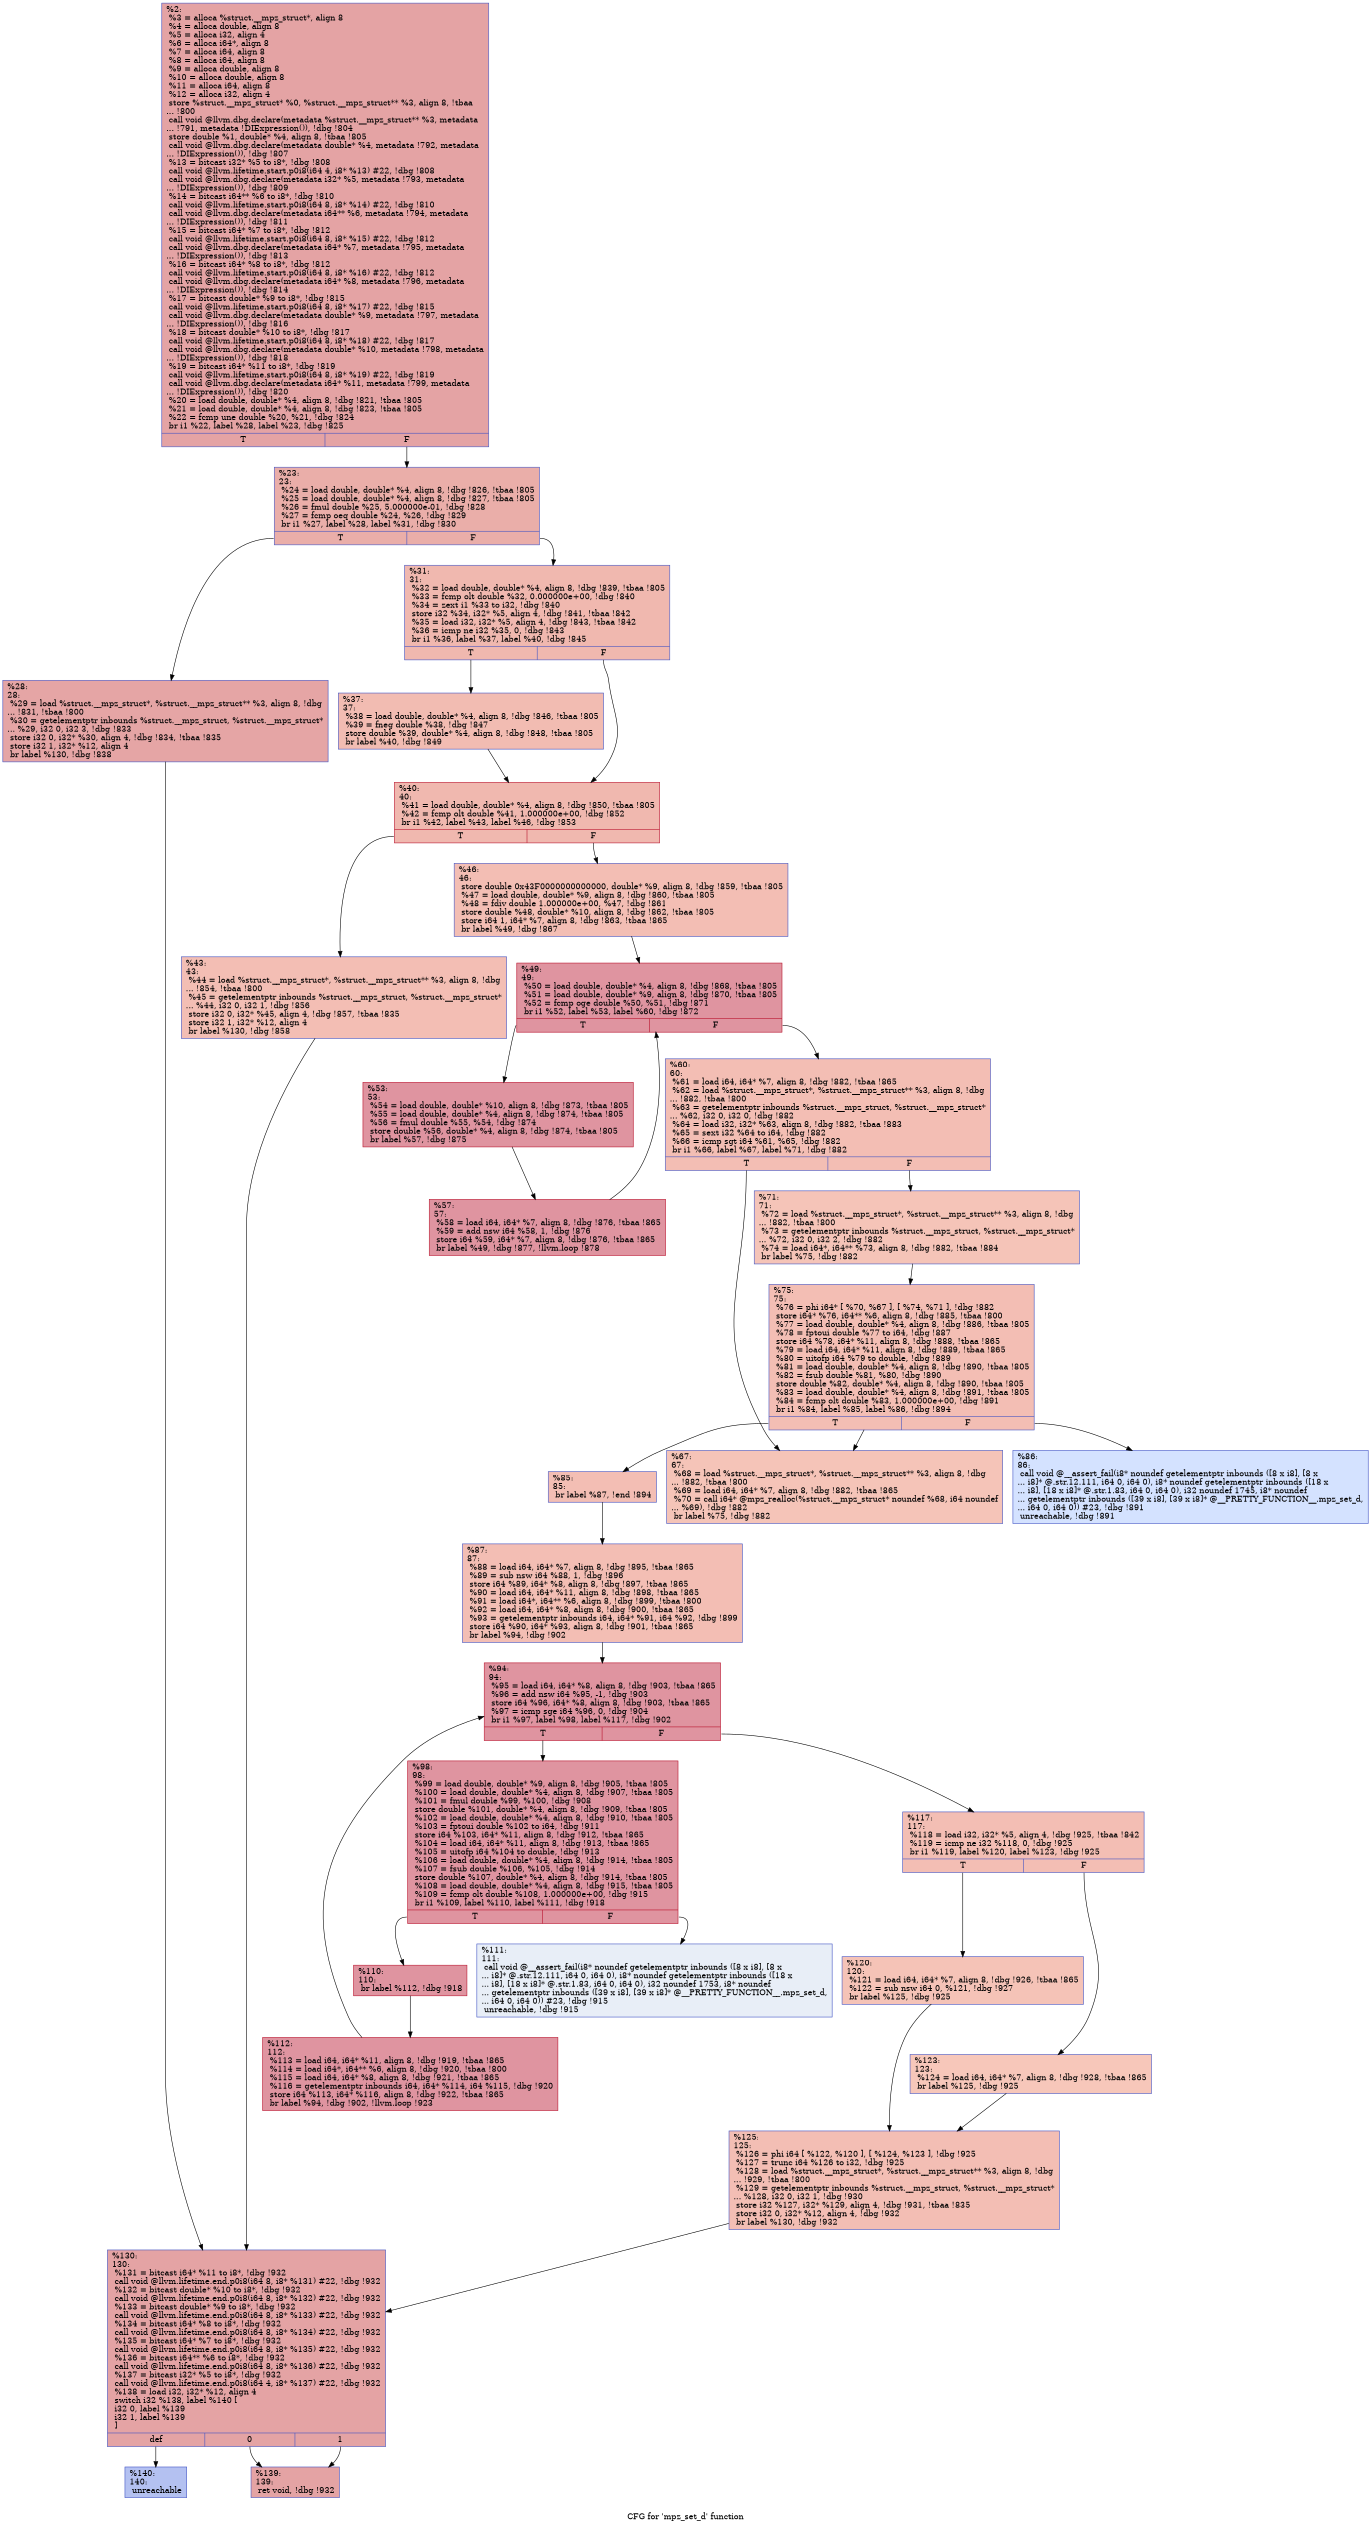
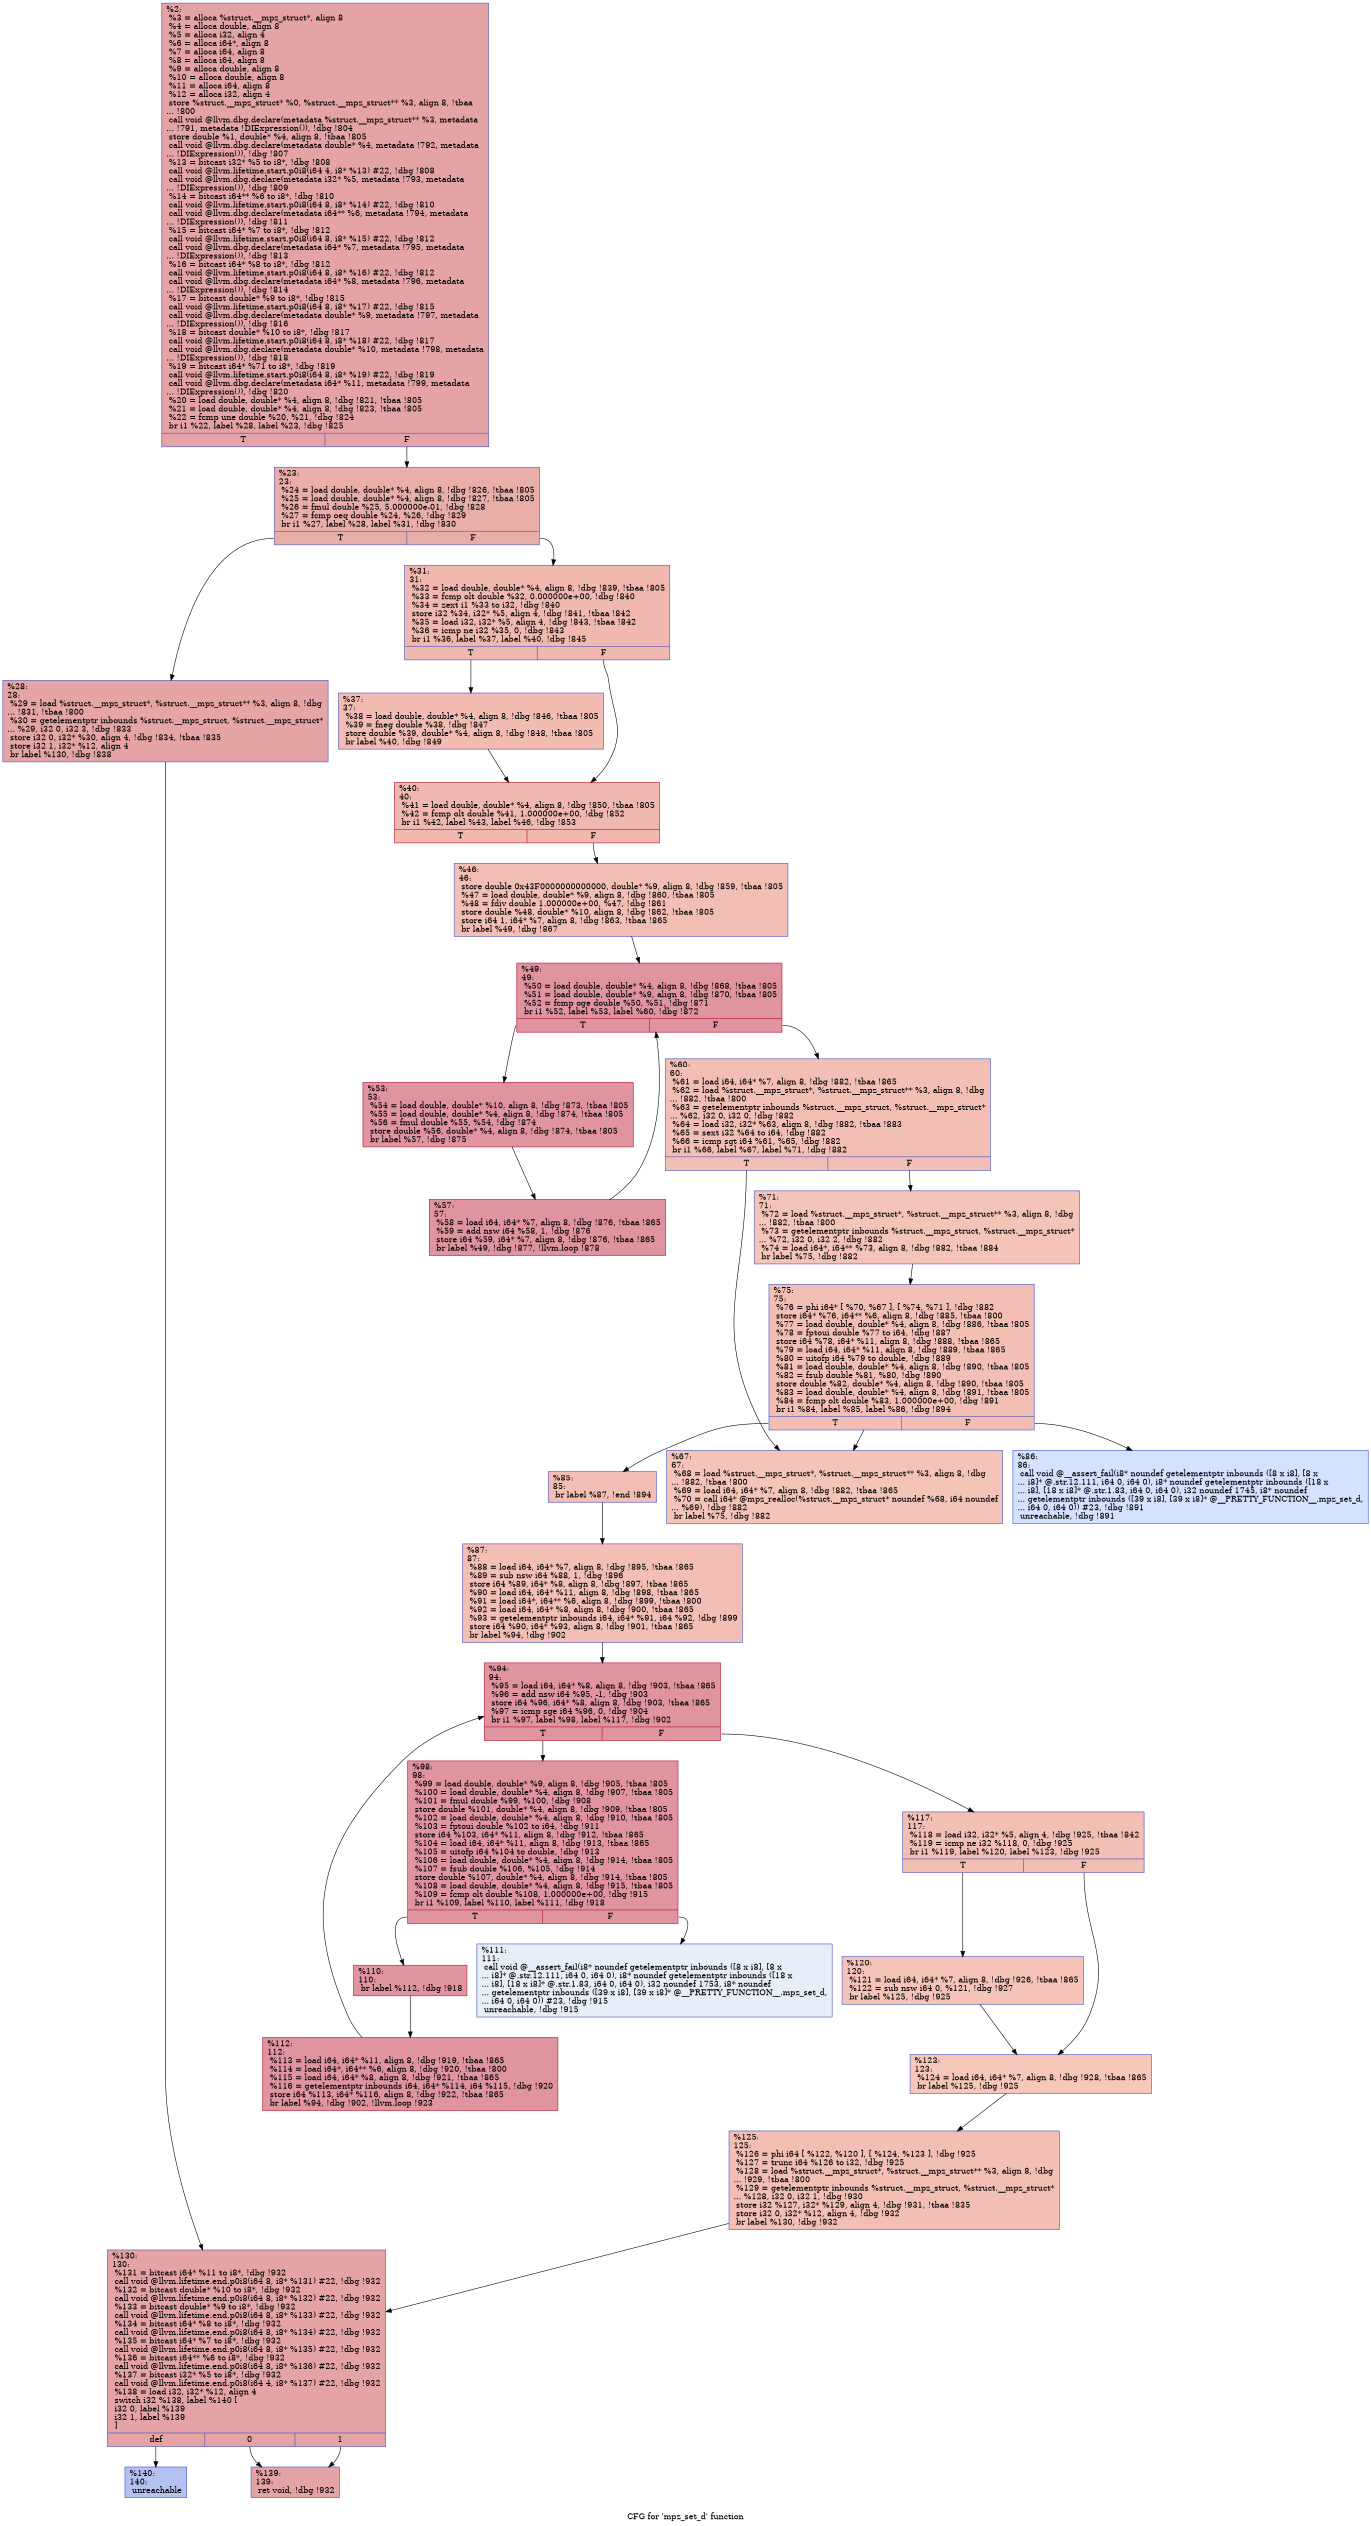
node "%2:": text "%19 = bitcast i64* %11 to i8*, !dbg !819" -> "%19 = bitcast i64* %71 to i8*, !dbg !819"
node "%43:": removed
edge "%120:" -> "%125:": now "%120:" -> "%123:"
